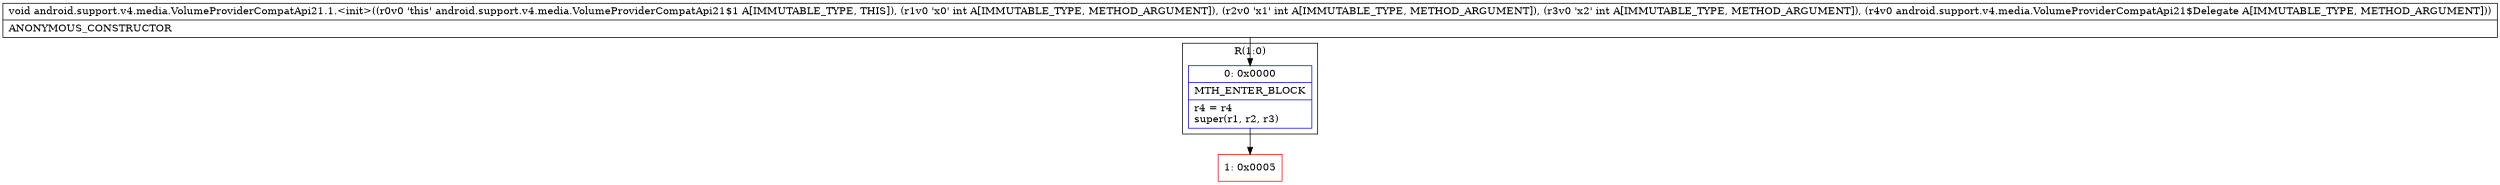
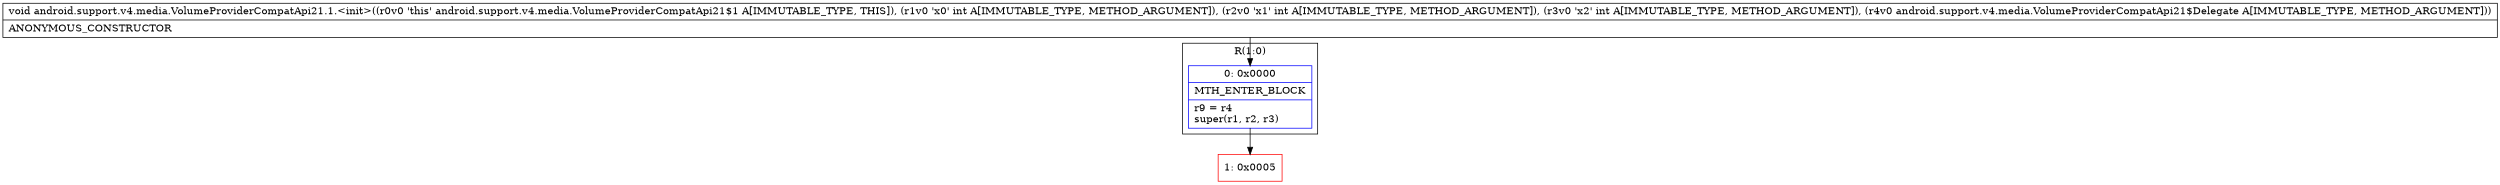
node "0: 0x0000": text "r4 = r4" -> "r9 = r4"
